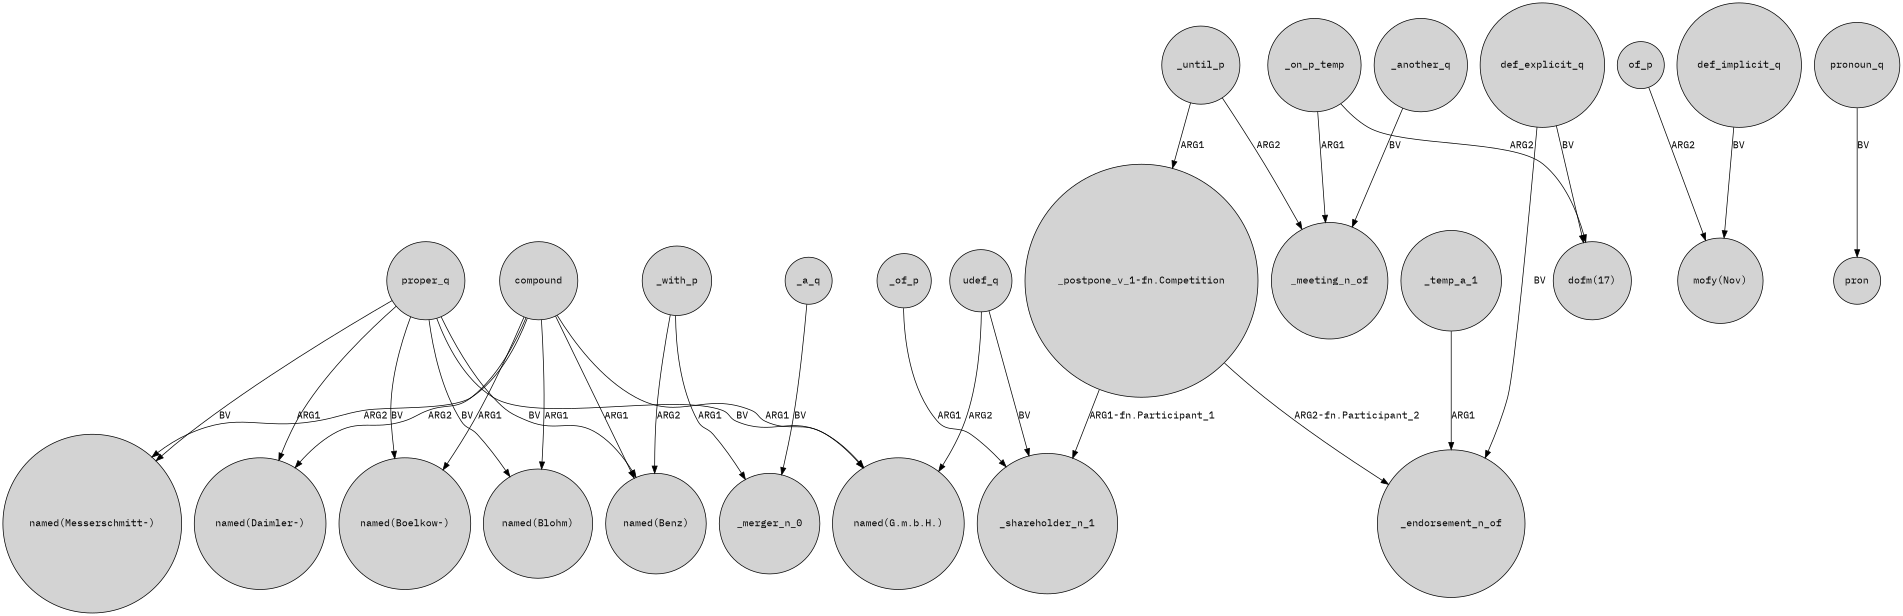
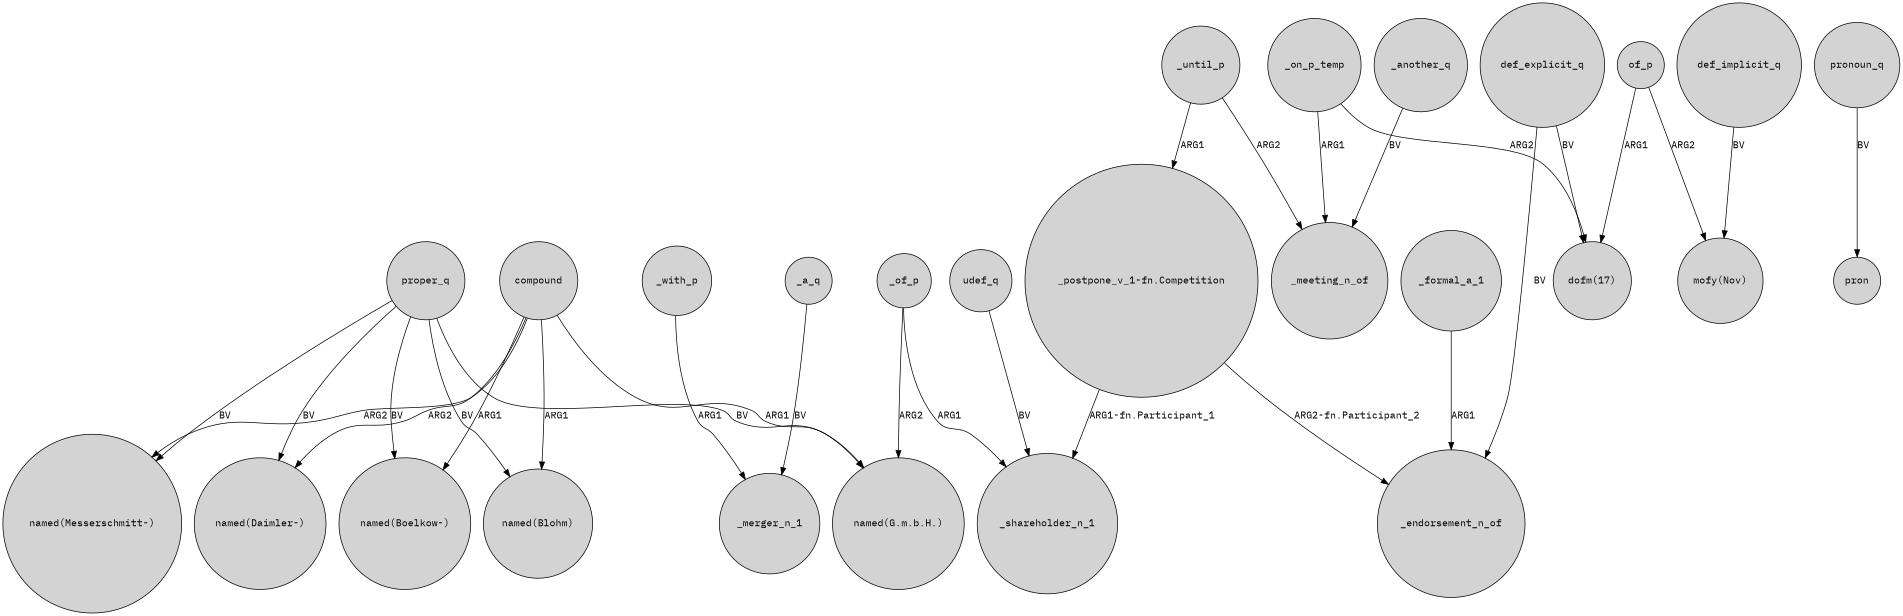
edge "of_p" -> "dofm(17)": added, label "ARG1"
node "_temp_a_1": label "_temp_a_1" -> "_formal_a_1"
edge "udef_q" -> "named(G.m.b.H.)": now "_of_p" -> "named(G.m.b.H.)"
edge "proper_q" -> "named(Daimler-)": label "ARG1" -> "BV"
node "named(Benz)": removed
node "_merger_n_0": label "_merger_n_0" -> "_merger_n_1"
